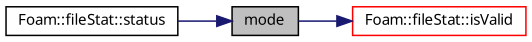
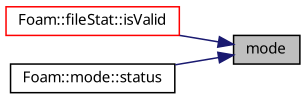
node "Foam::fileStat::status": label "Foam::fileStat::status" -> "Foam::mode::status"
edge "mode" -> "Foam::fileStat::isValid": reversed
